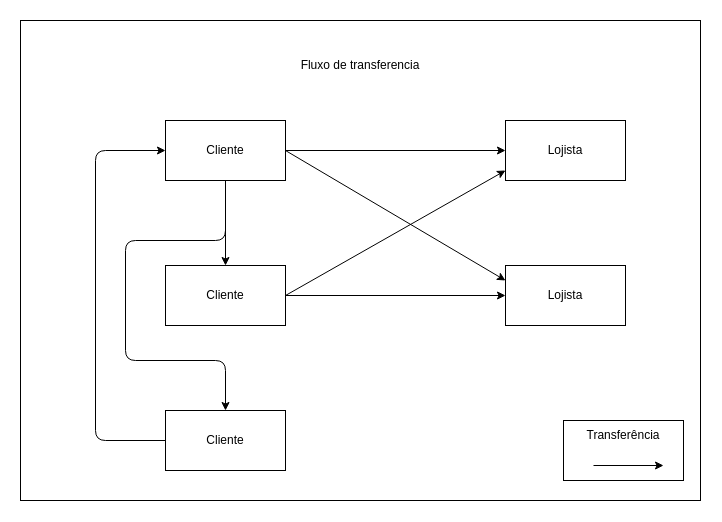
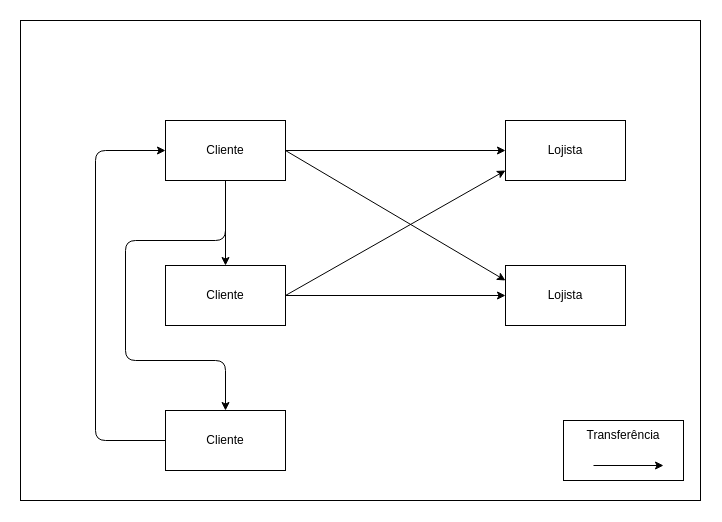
node "Fluxo de transferencia": removed
